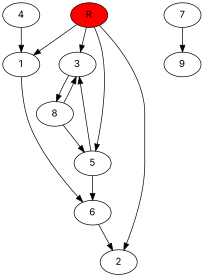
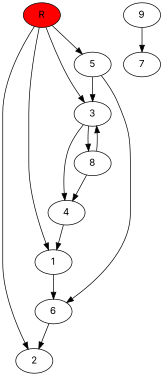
edge "7" -> "9": reversed
edge "8" -> "5": now "8" -> "4"
edge "3" -> "4": added
